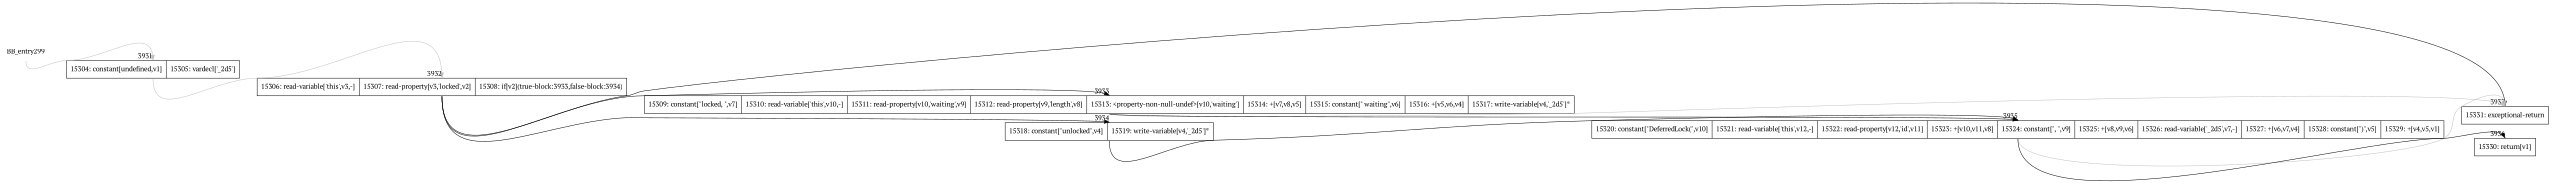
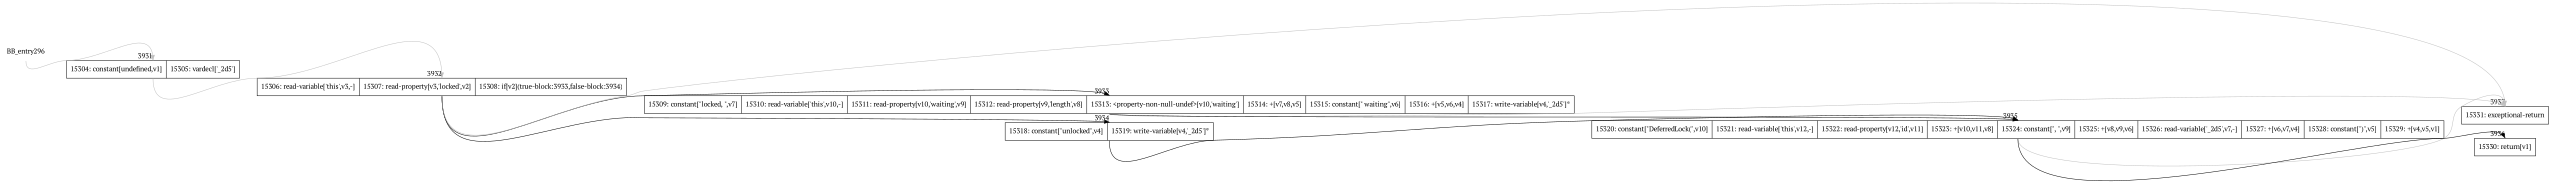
edge "15306: read-variable['this',v3,-]" -> "15331: exceptional-return": color black -> gray
node "BB_entry299": label "BB_entry299" -> "BB_entry296"
